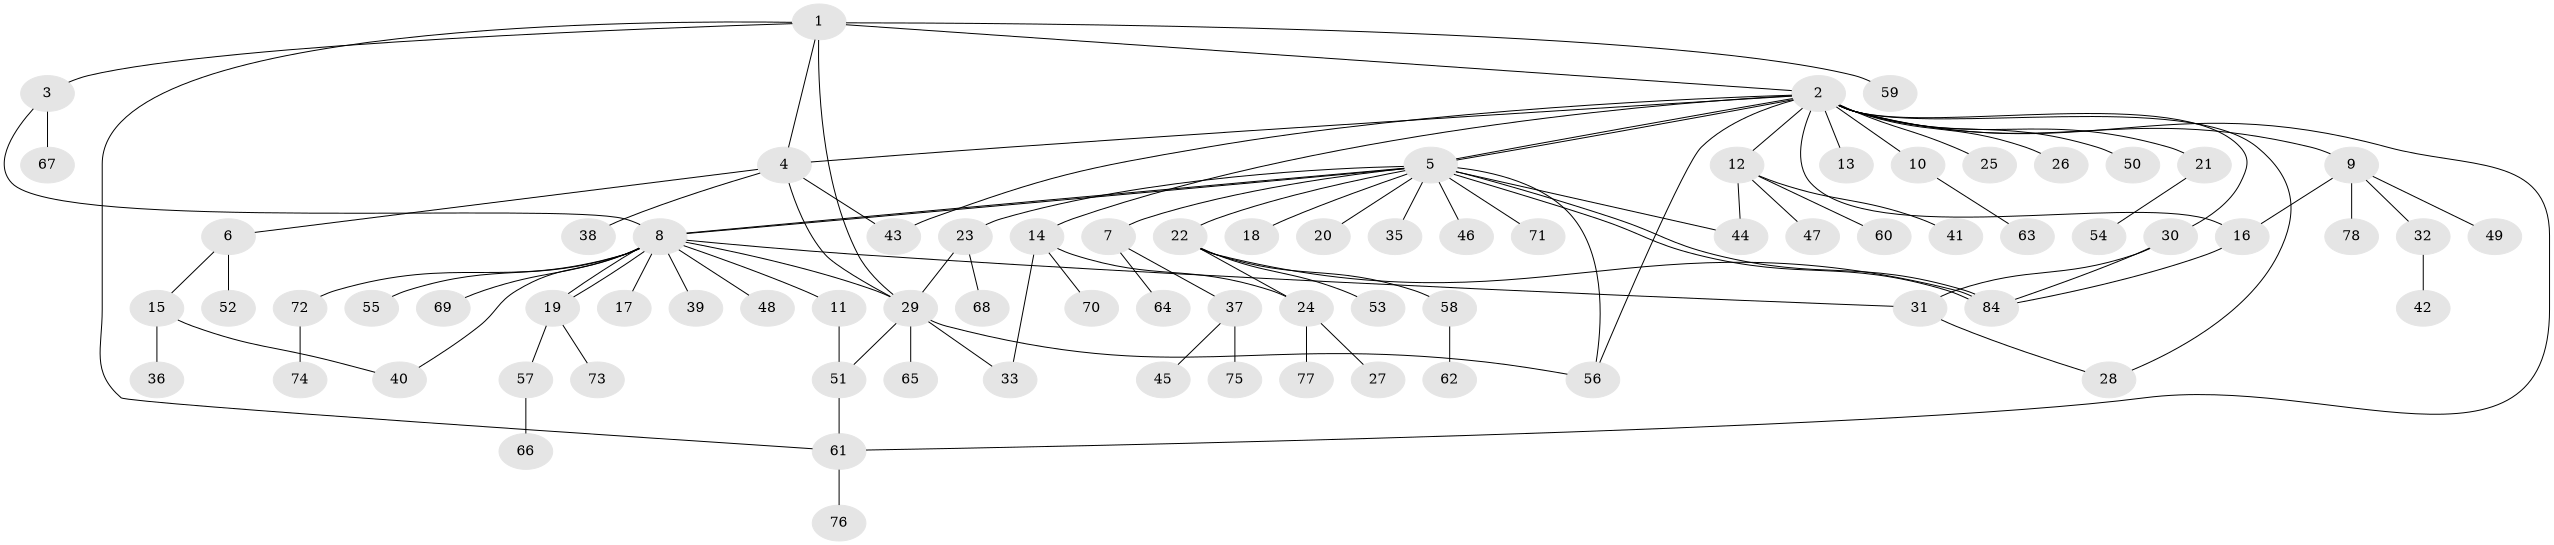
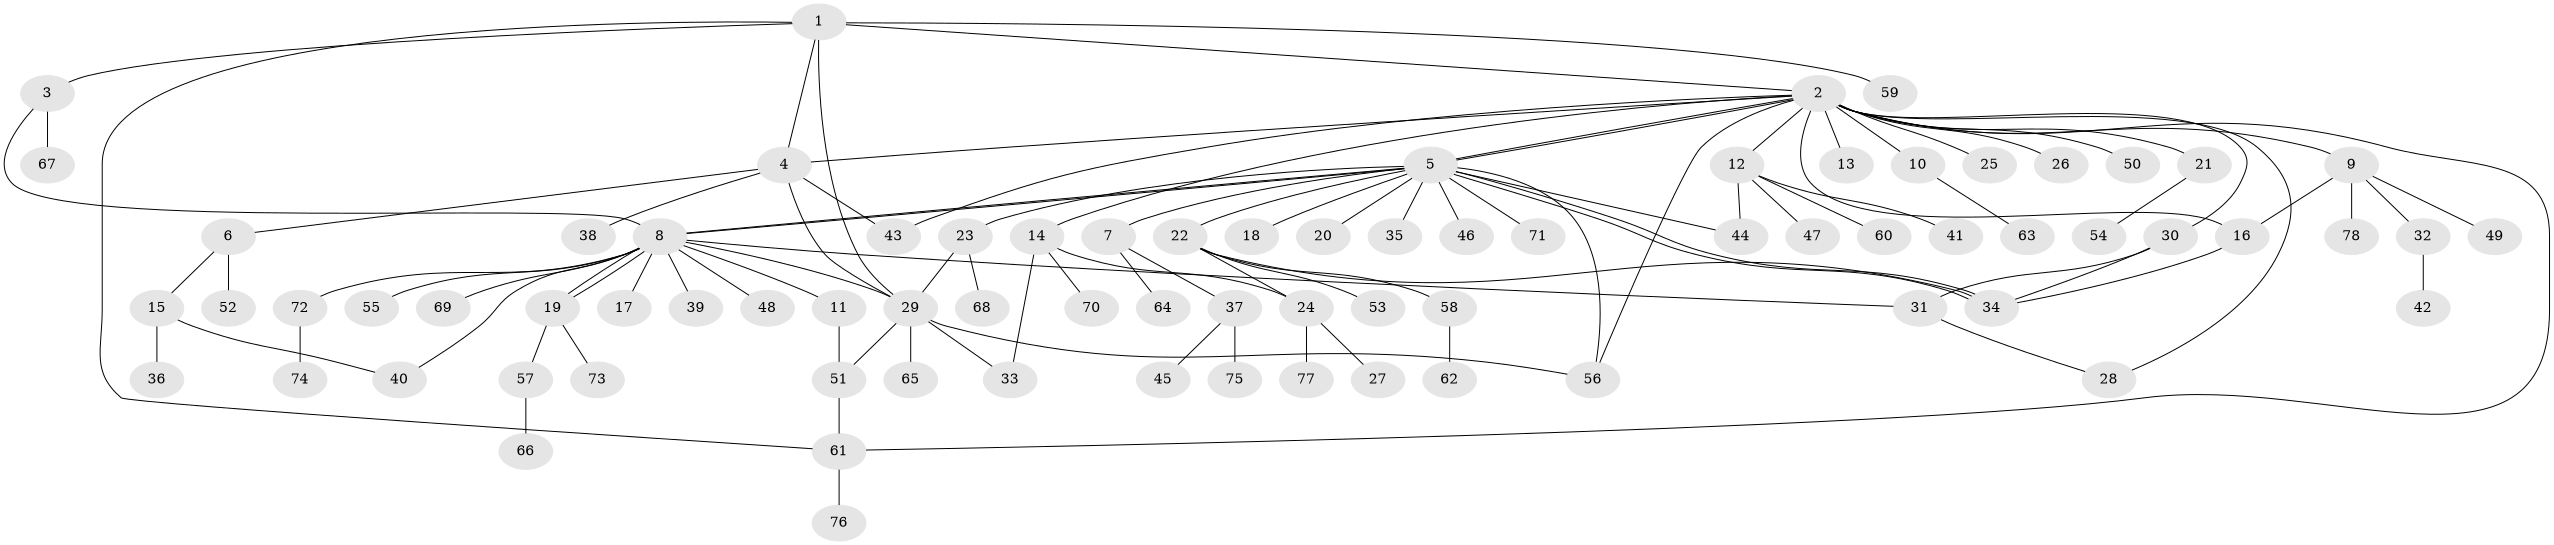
node "84": label "84" -> "34"
